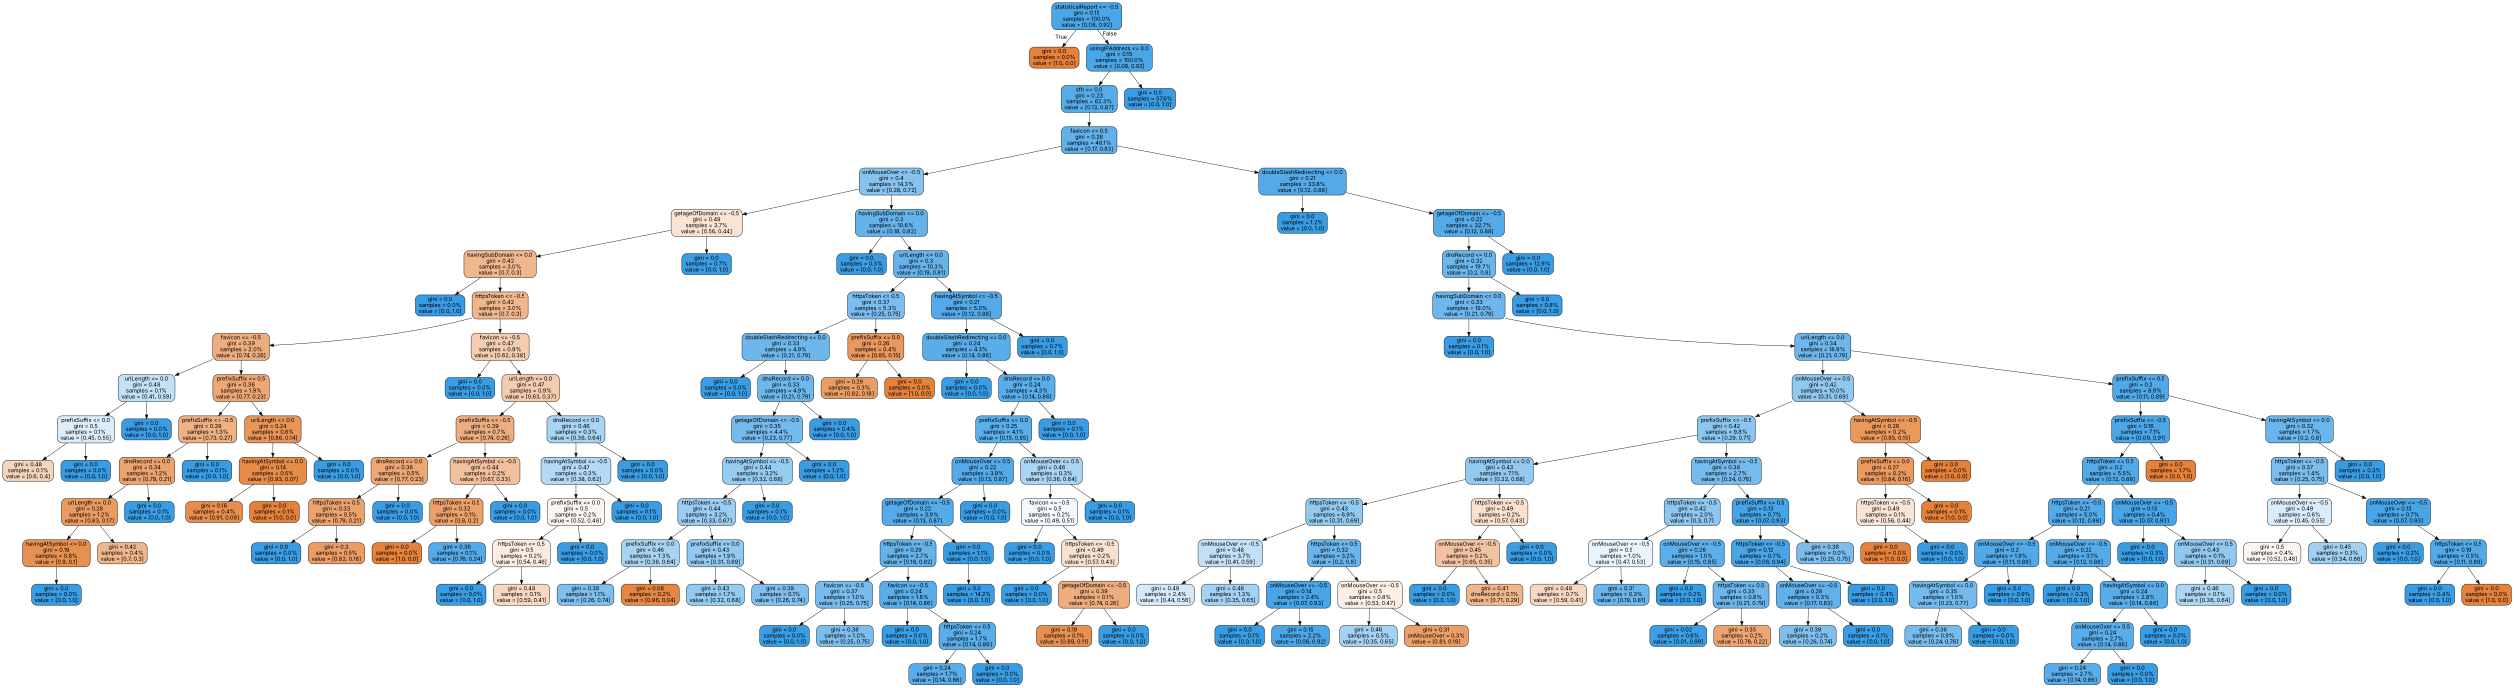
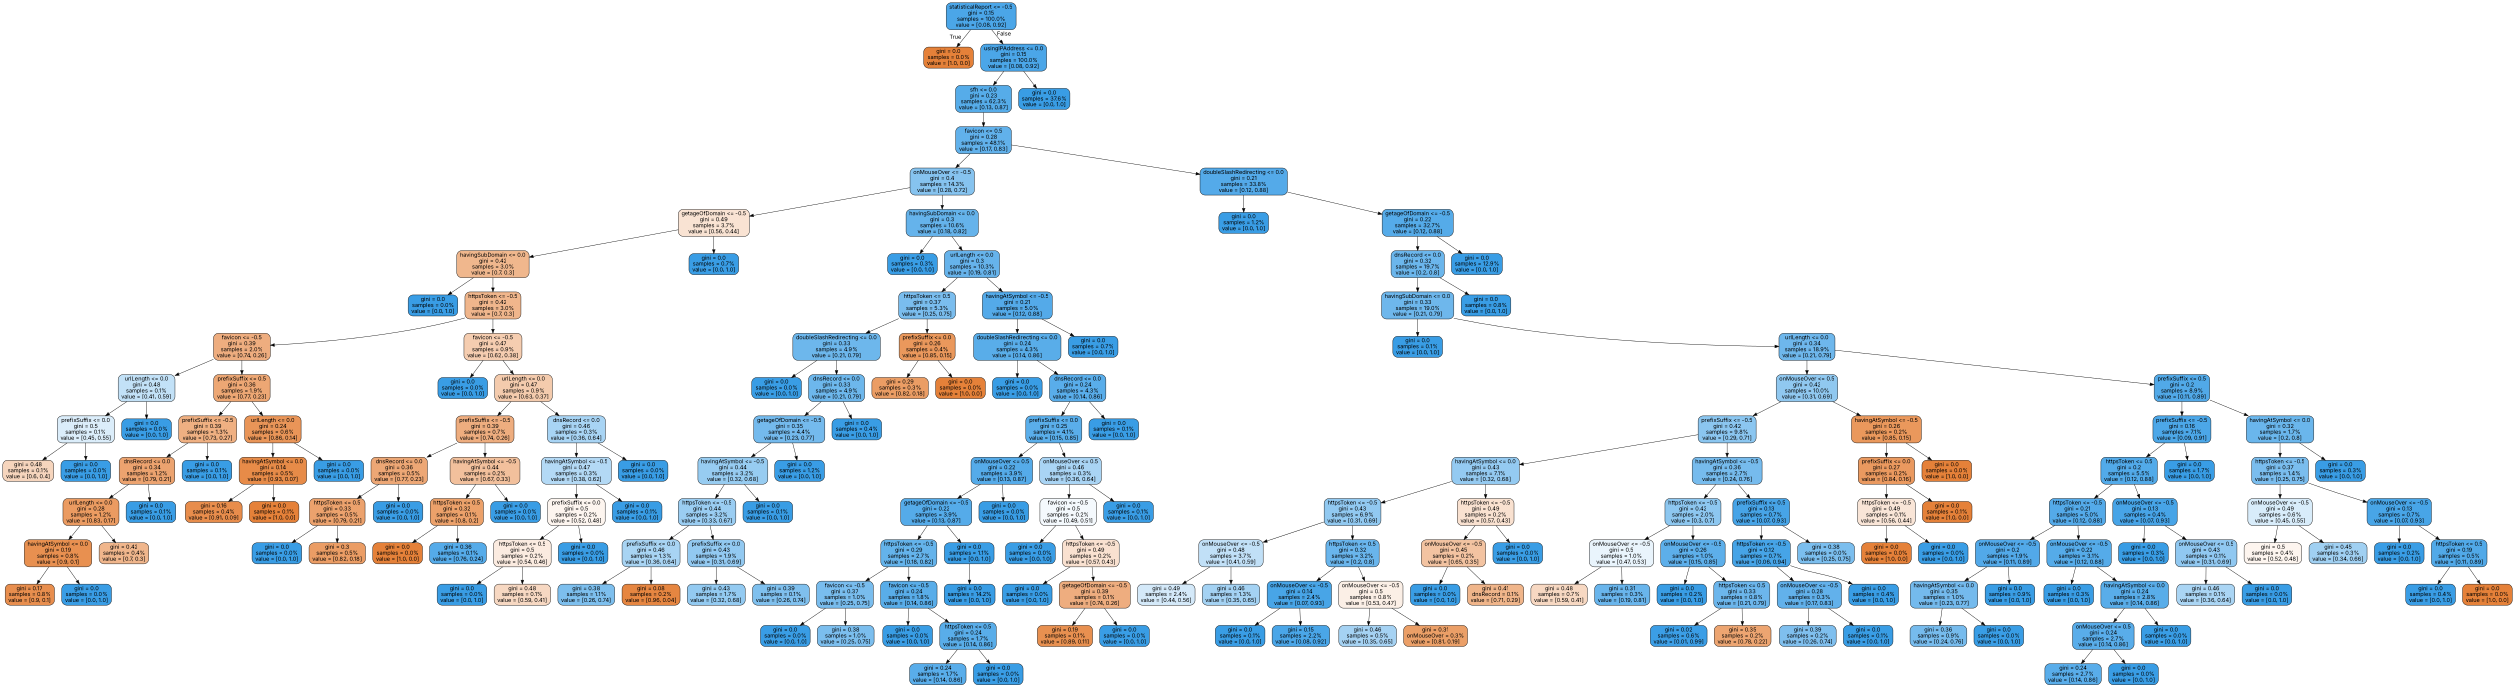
node "gini = 0.0 samples = 1.7% value = [0.0, 1.0]": fillcolor #e58139ff -> #399de5ff
node "gini = 0.17 samples = 0.8% value = [0.9, 0.1]": added
